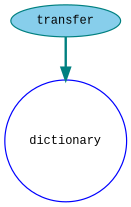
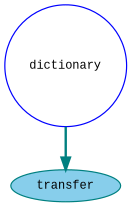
edge "transfer" -> "dictionary": reversed
